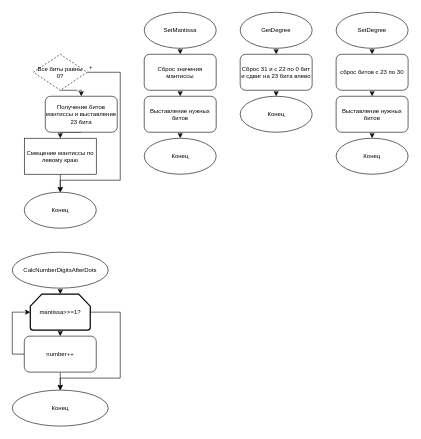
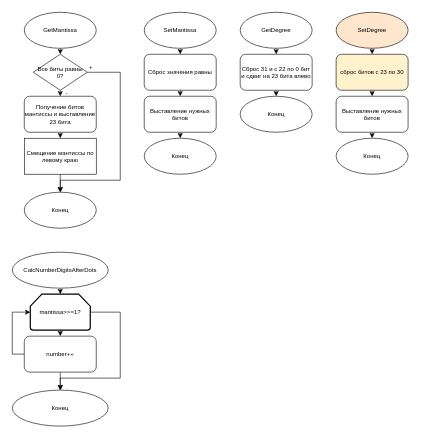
node "GetMantissa": added
node "SetDegree": fillcolor #ffffff -> #ffe6cc
edge "GetMantissa" -> "Все биты равны 0?": added
node "Все биты равны 0?": style dashed -> solid
node "Сброс значения мантиссы": label "Сброс значения мантиссы" -> "Сброс значения равны"
node "сброс битов с 23 по 30": fillcolor #ffffff -> #fff2cc
node "Получение битов мантиссы и выставление 23 бита": moved (81, 114) -> (60, 114)
